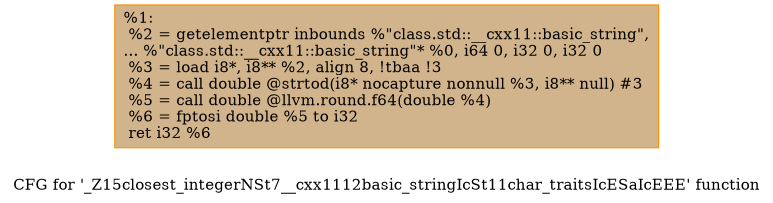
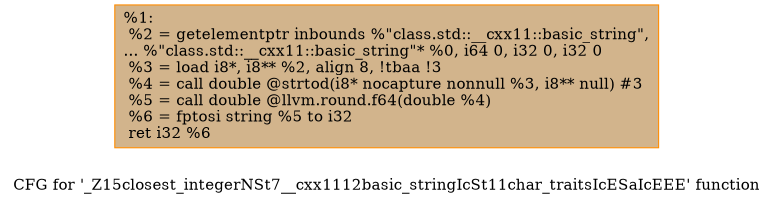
node "%1:": text "%6 = fptosi double %5 to i32" -> "%6 = fptosi string %5 to i32"
